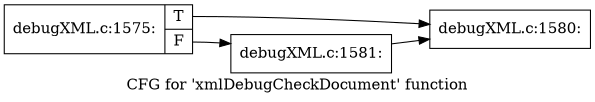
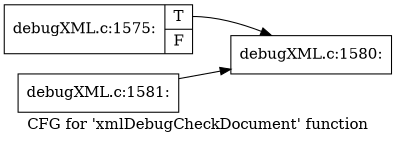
edge "debugXML.c:1575:" -> "debugXML.c:1581:": removed
